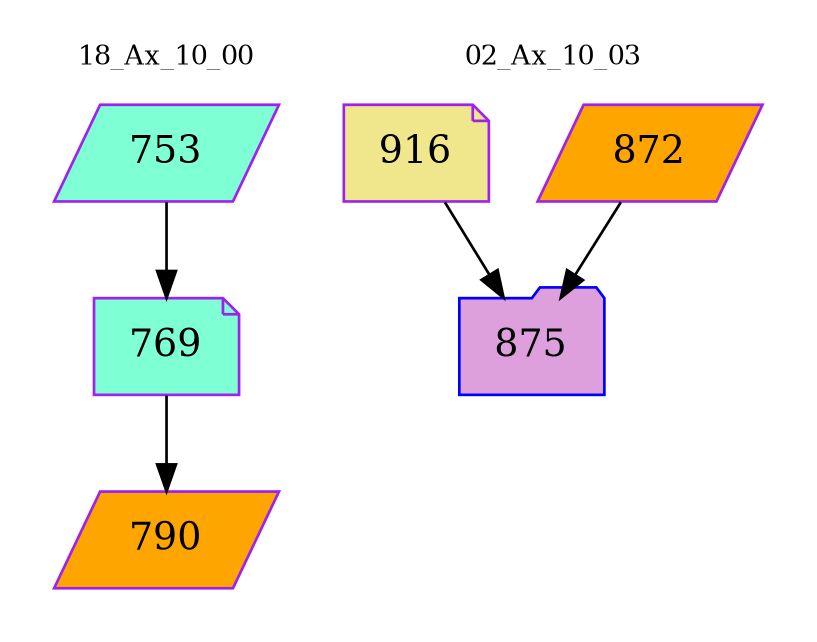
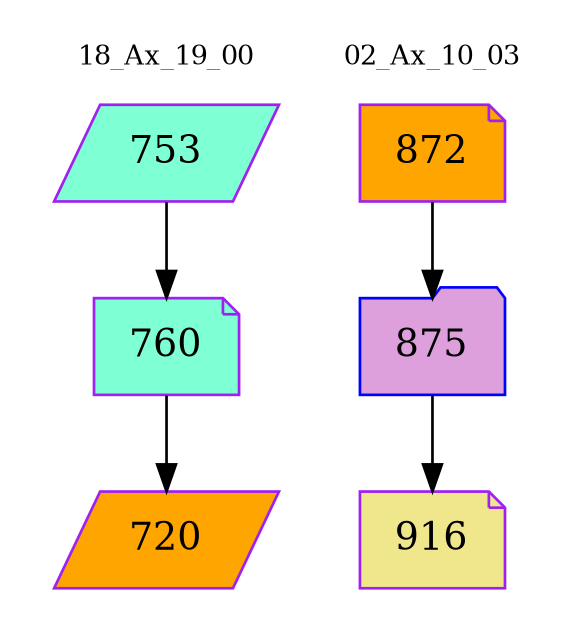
cluster "18_Ax_10_00": label "18_Ax_10_00" -> "18_Ax_19_00"
node "872": shape parallelogram -> note
edge "916" -> "875": reversed
node "769": label "769" -> "760"
node "790": label "790" -> "720"
